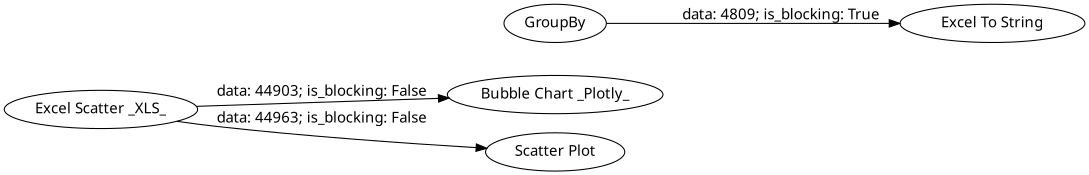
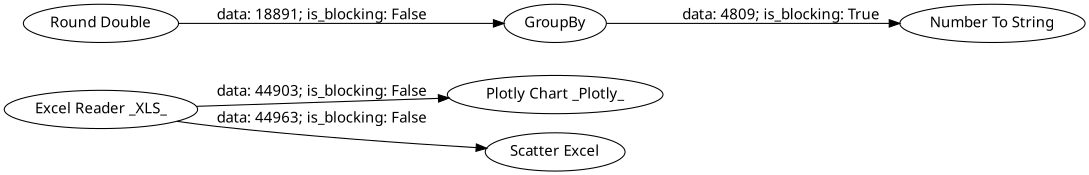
node "Round Double": added
node "Excel To String": label "Excel To String" -> "Number To String"
node "Bubble Chart _Plotly_": label "Bubble Chart _Plotly_" -> "Plotly Chart _Plotly_"
node "Excel Scatter _XLS_": label "Excel Scatter _XLS_" -> "Excel Reader _XLS_"
node "Scatter Plot": label "Scatter Plot" -> "Scatter Excel"
